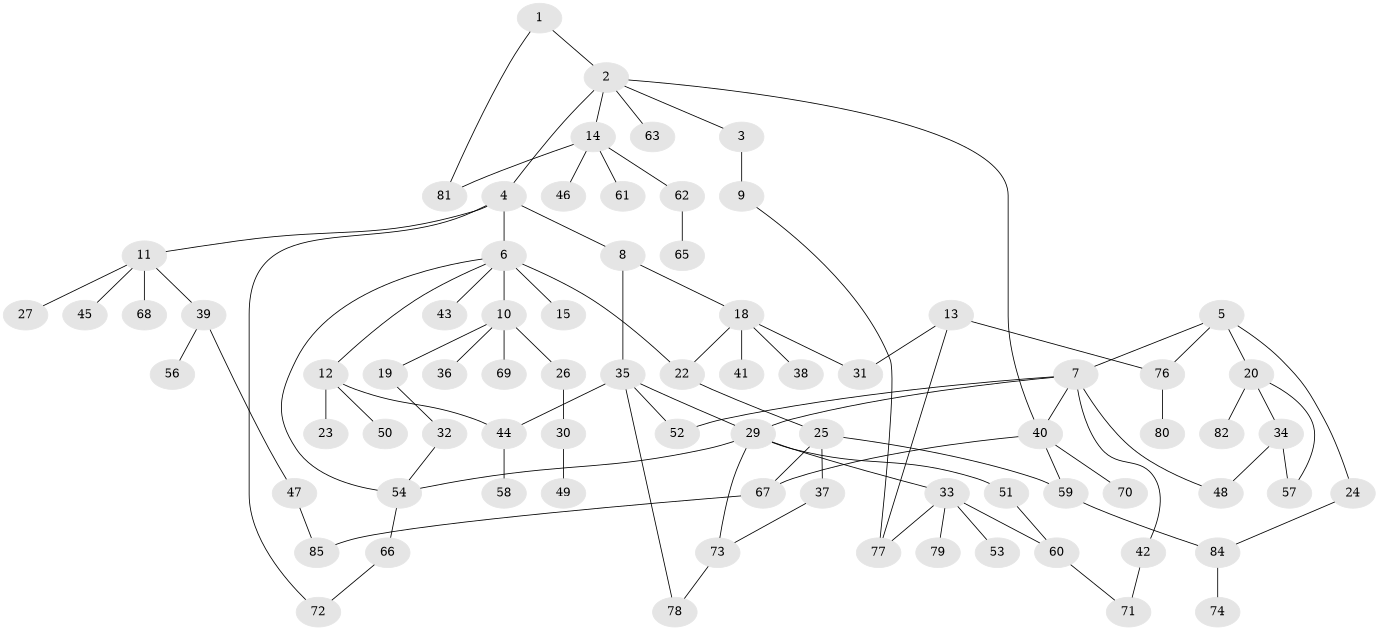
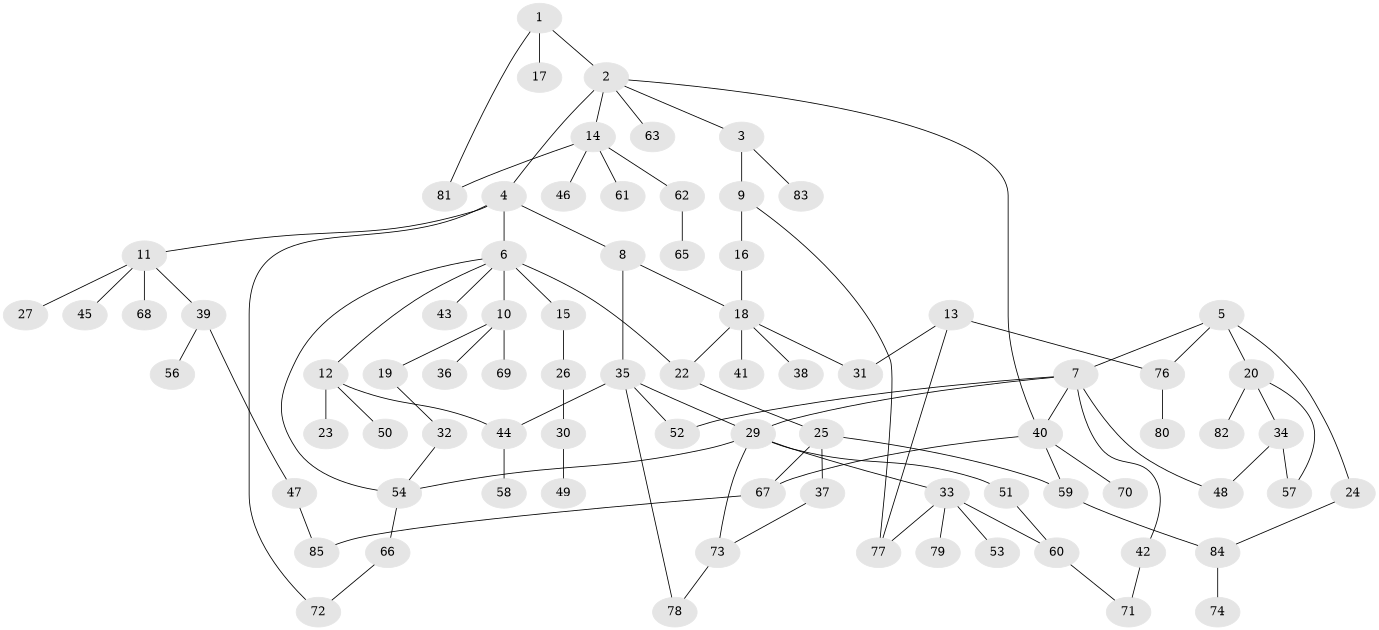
node "17": added
node "83": added
node "16": added
edge "10" -- "26": now "15" -- "26"
